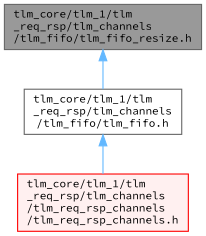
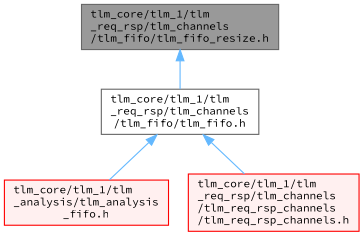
node "tlm_core/tlm_1/tlm _analysis/tlm_analysis _fifo.h": added
